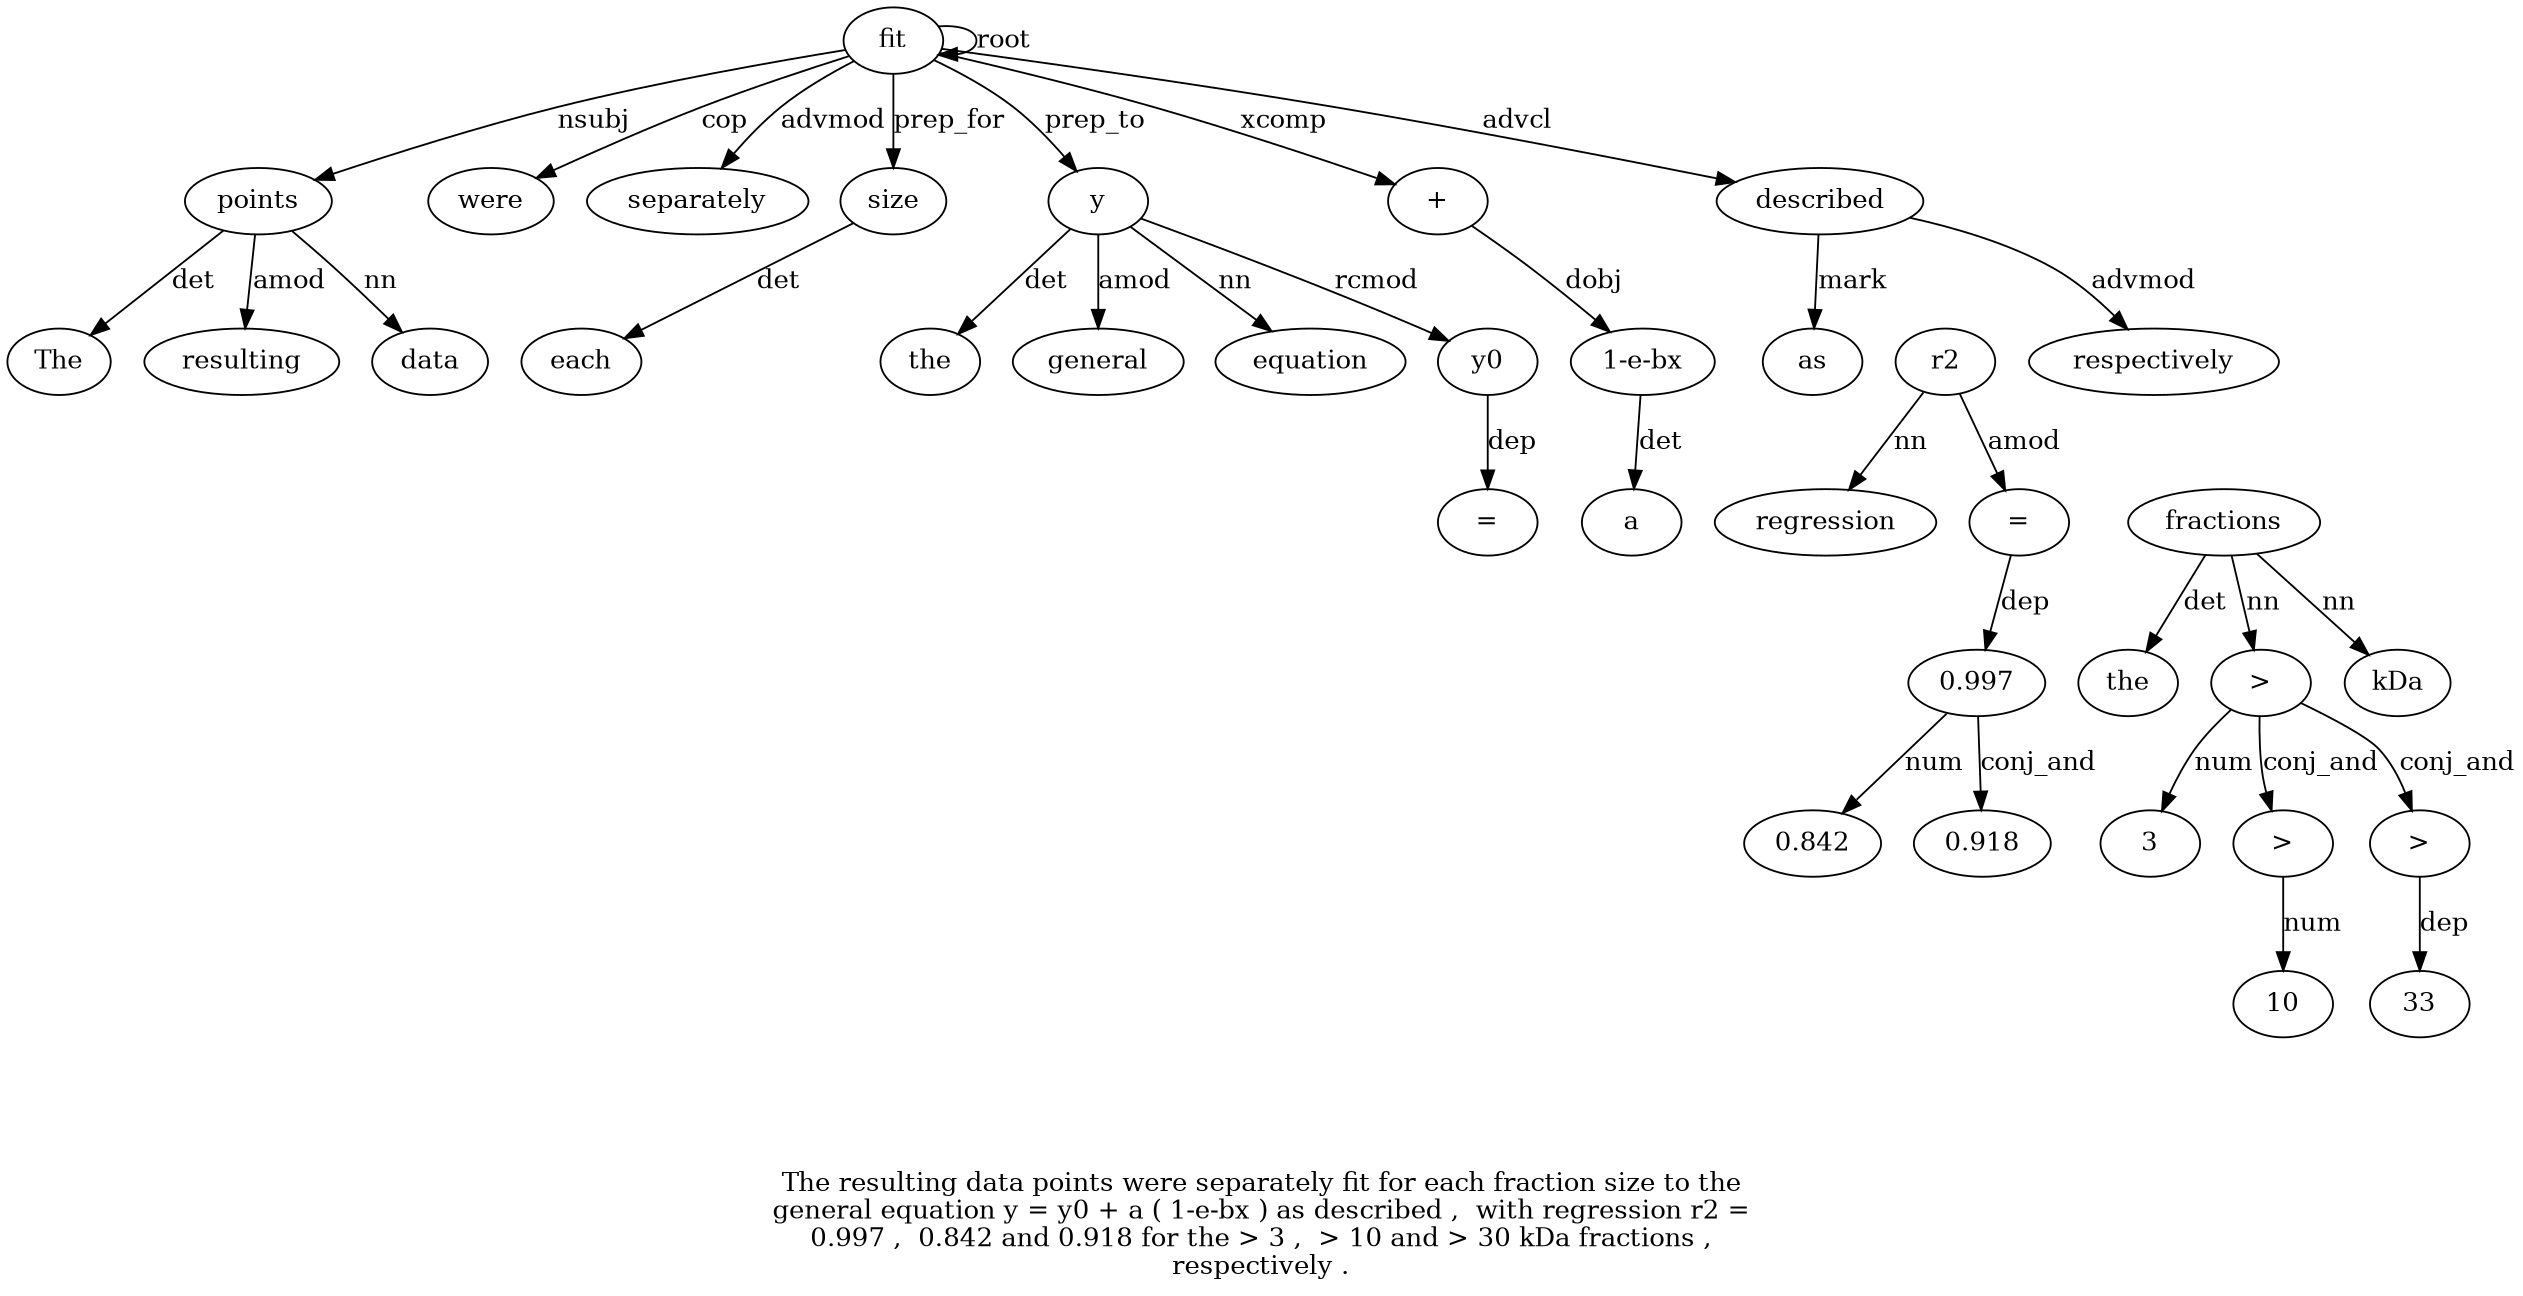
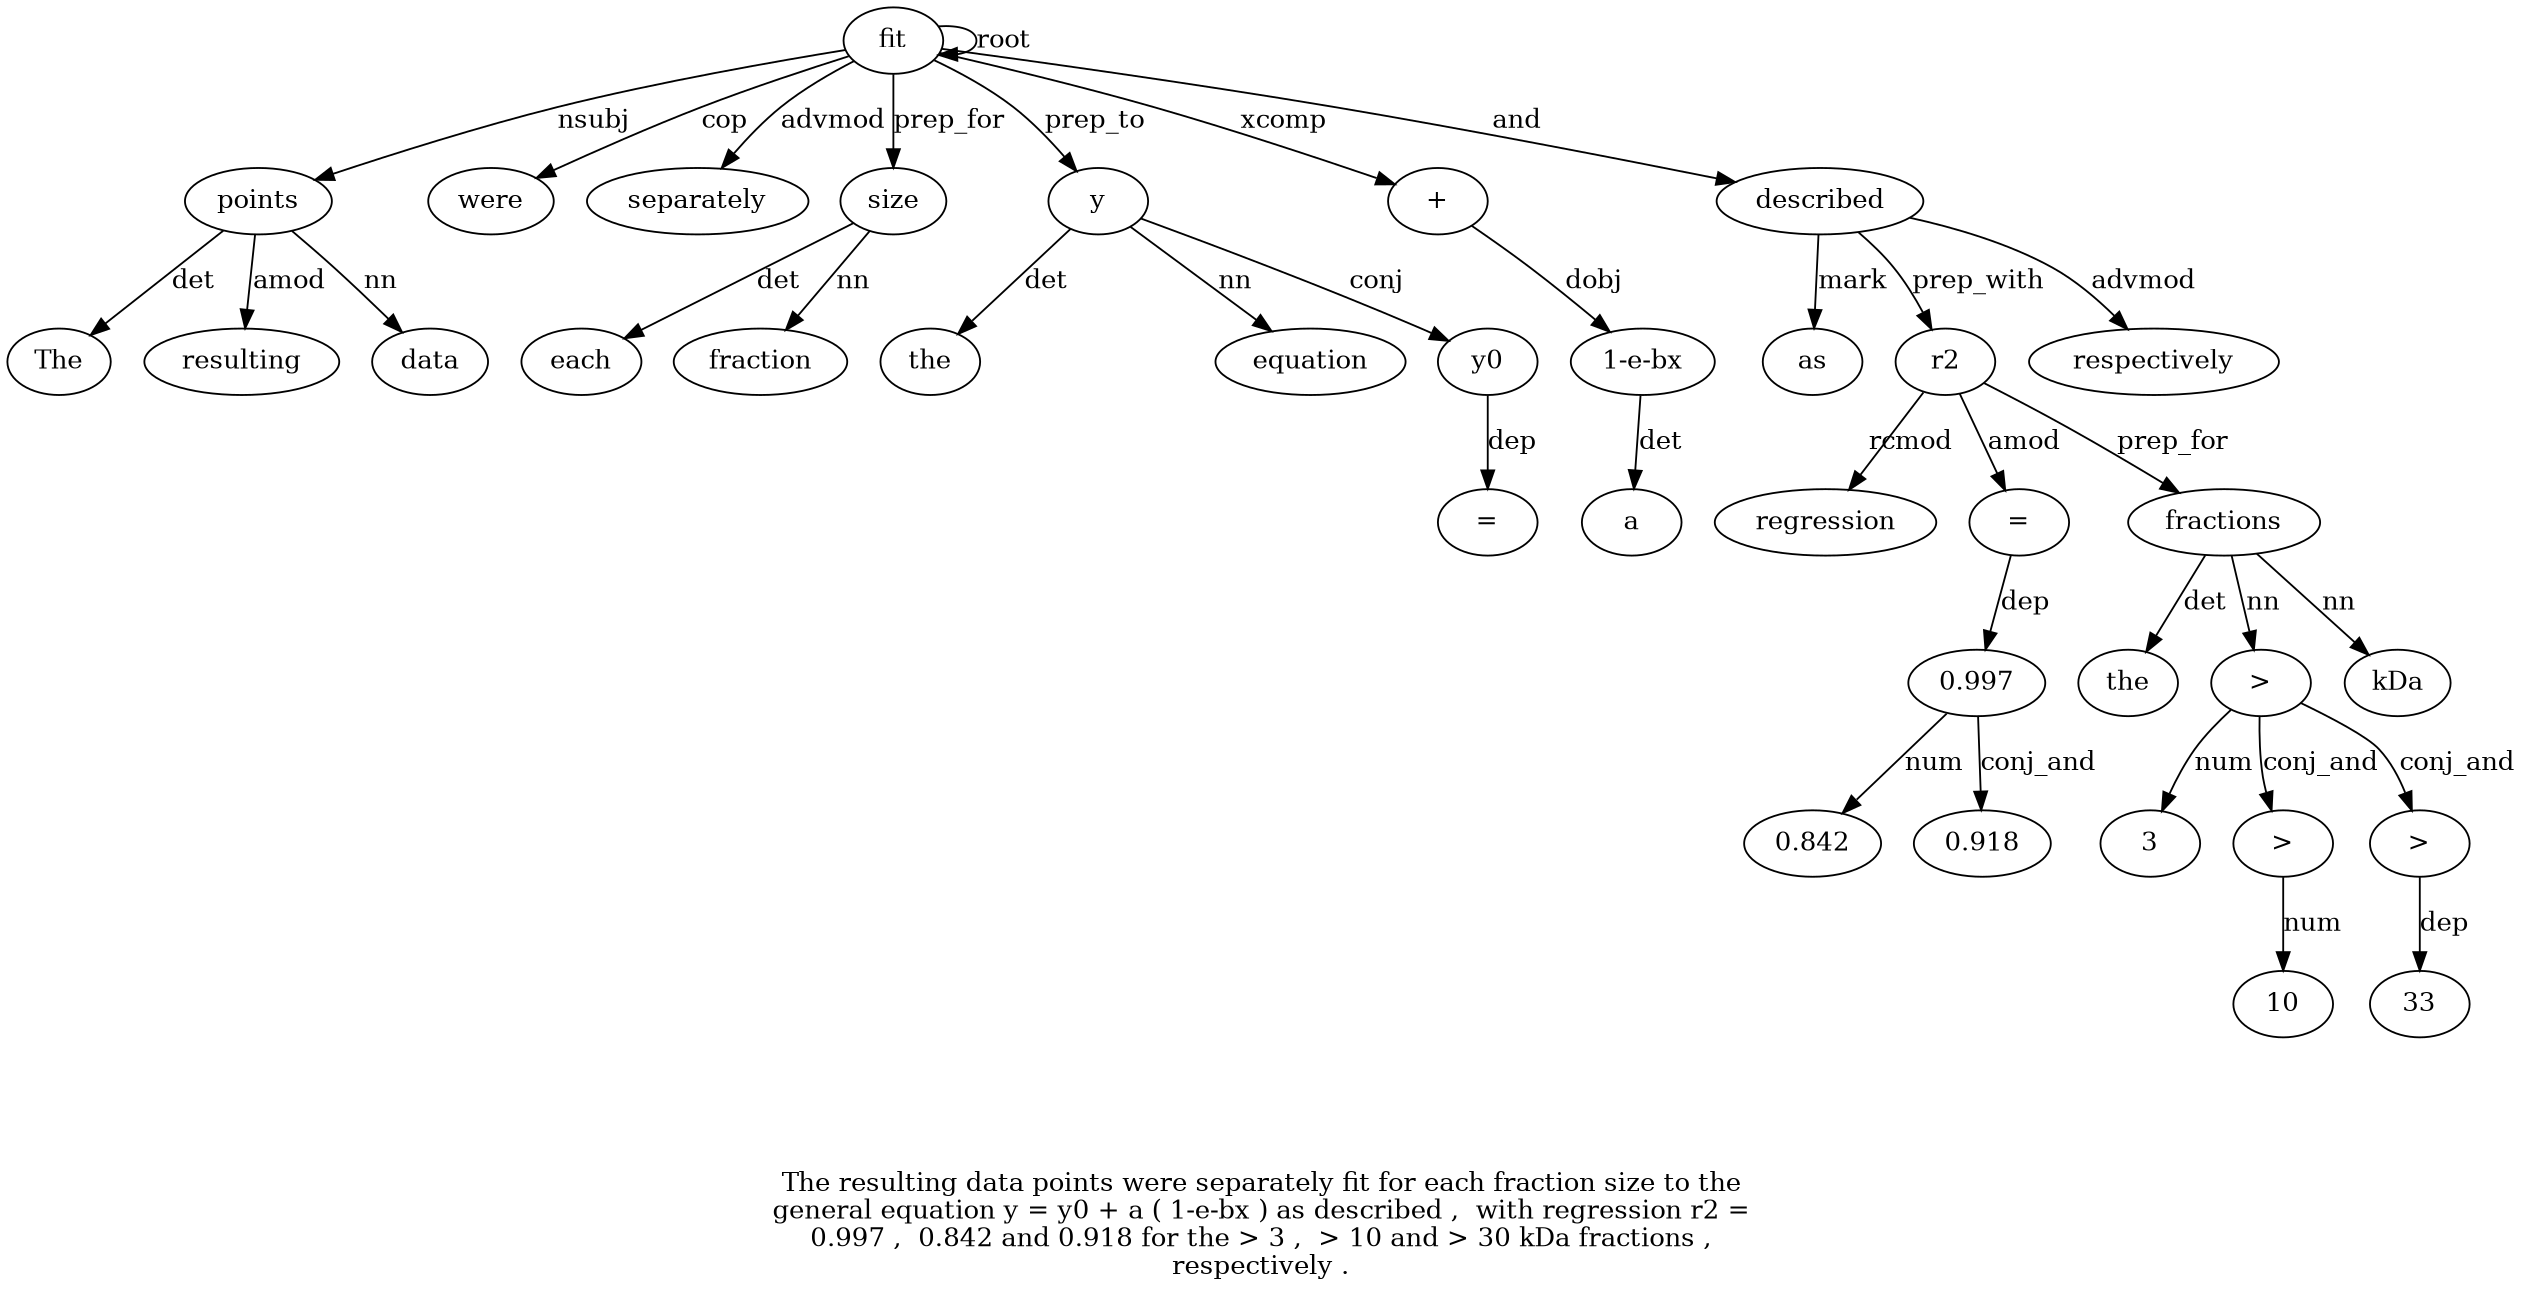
edge "fit" -> "described": label "advcl" -> "and"
edge "described" -> "r2": added, label "prep_with"
edge "y" -> "y0": label "rcmod" -> "conj"
node "fraction": added
node "general": removed
edge "r2" -> "fractions": added, label "prep_for"
edge "r2" -> "regression": label "nn" -> "rcmod"
